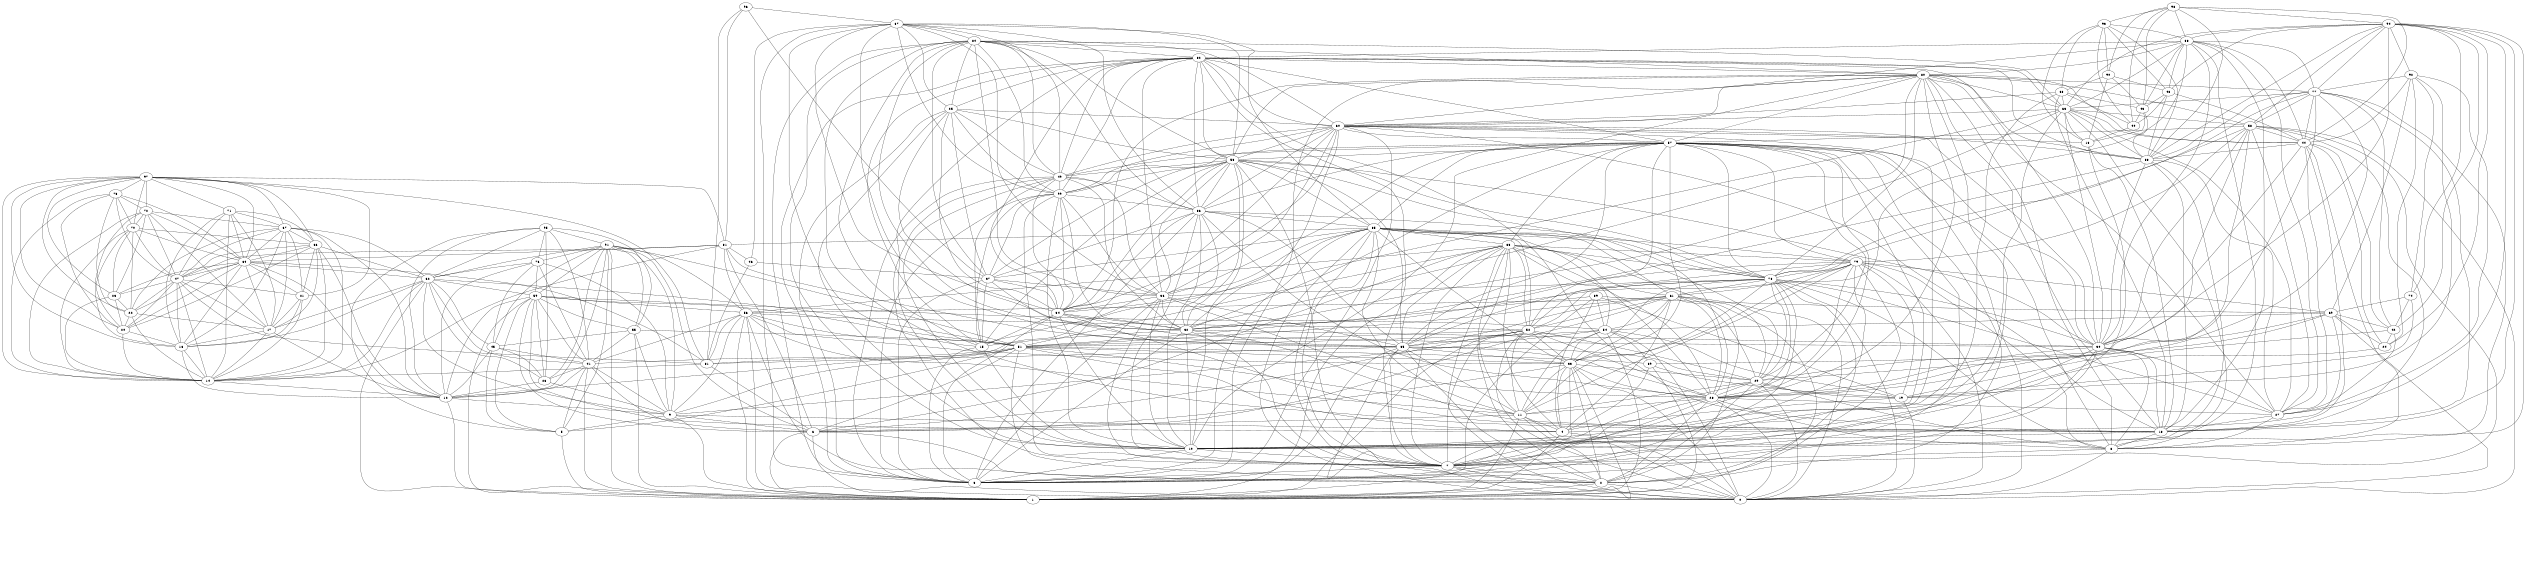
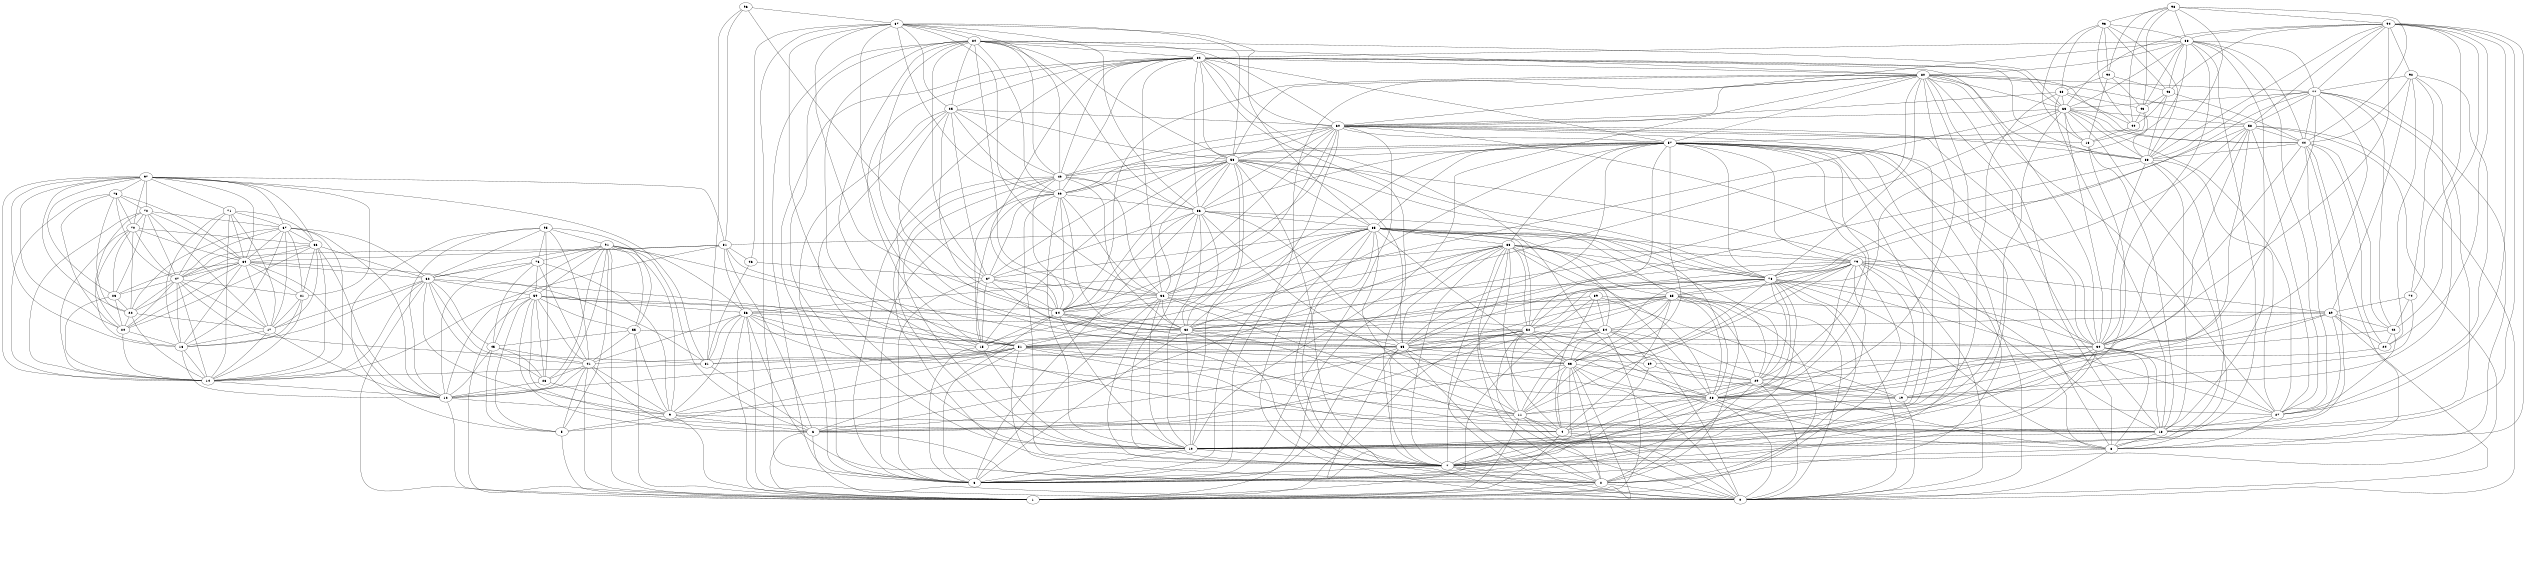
node "61": label "61" -> "65"
edge "13" -> "58": removed
edge "1" -> "39": removed
